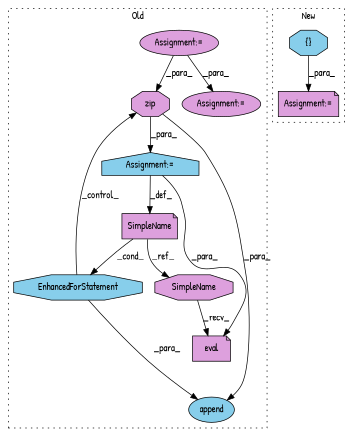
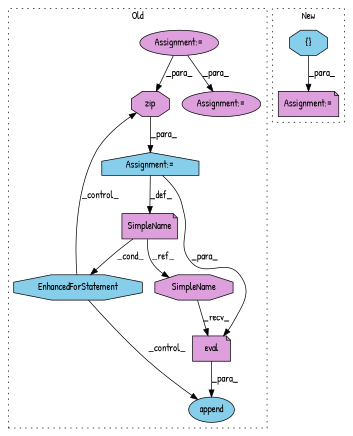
edge "zip" -> "append": now "eval" -> "append"
edge "EnhancedForStatement" -> "append": label "_para_" -> "_control_"
